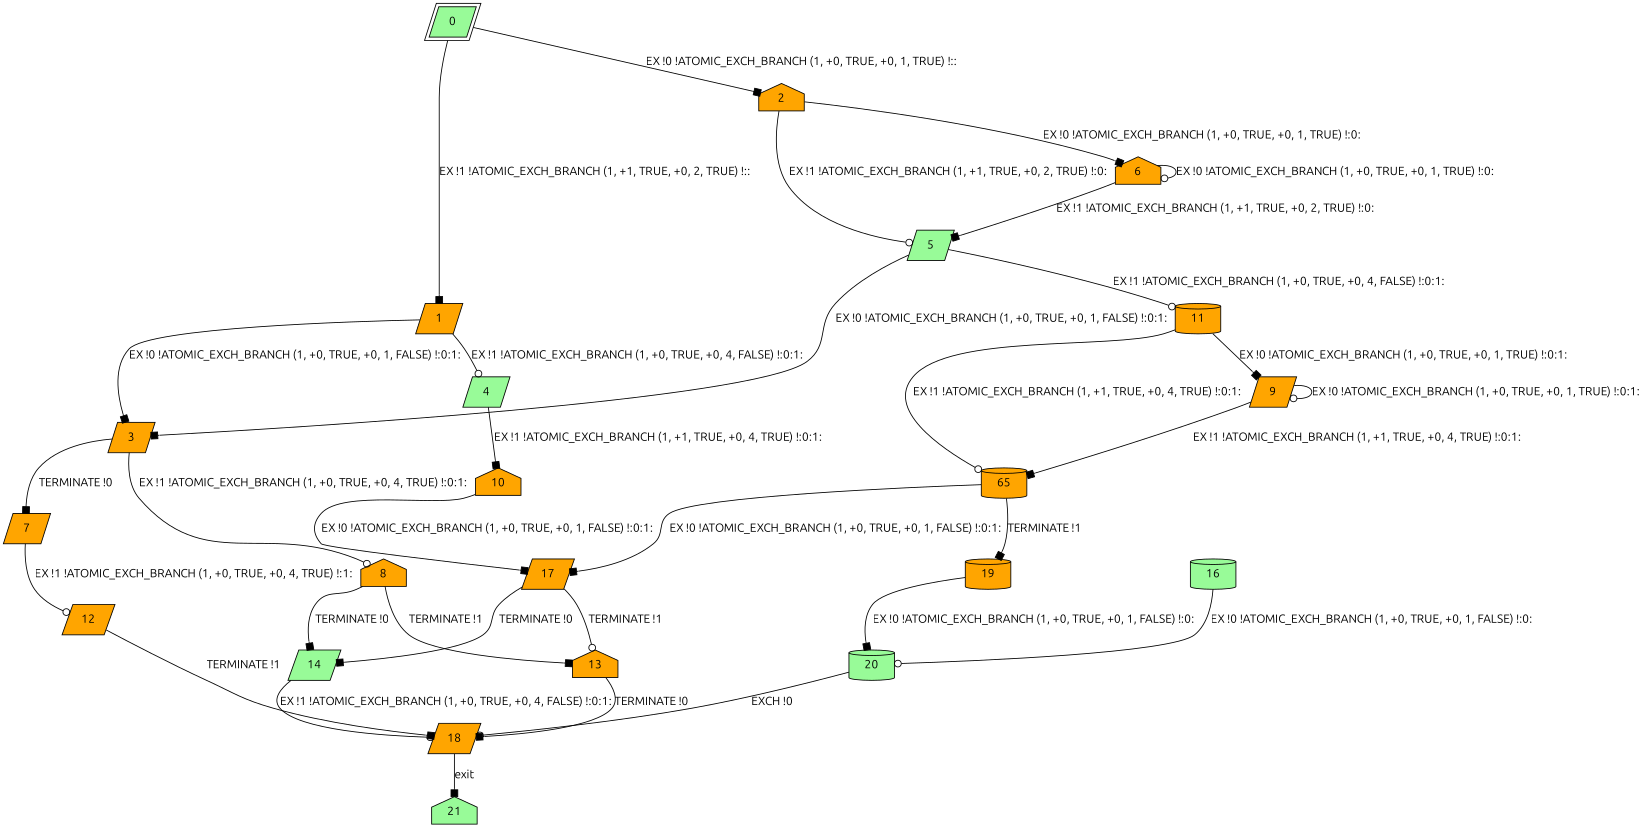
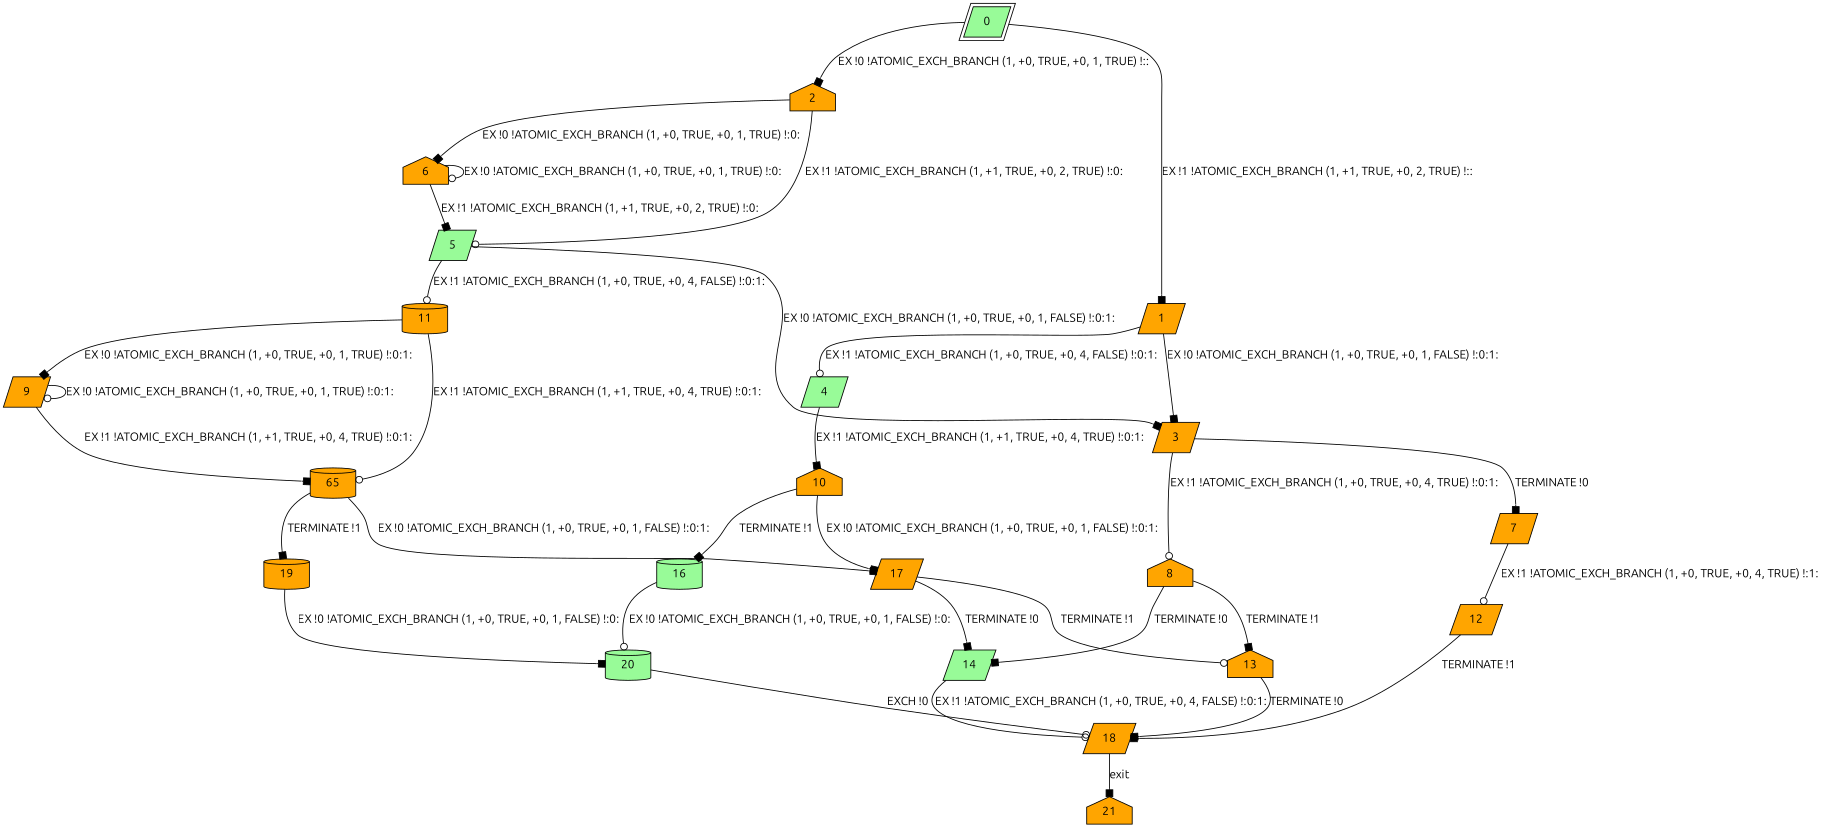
edge "10" -> "16": added, label "TERMINATE !1"
node "21": fillcolor palegreen -> orange
